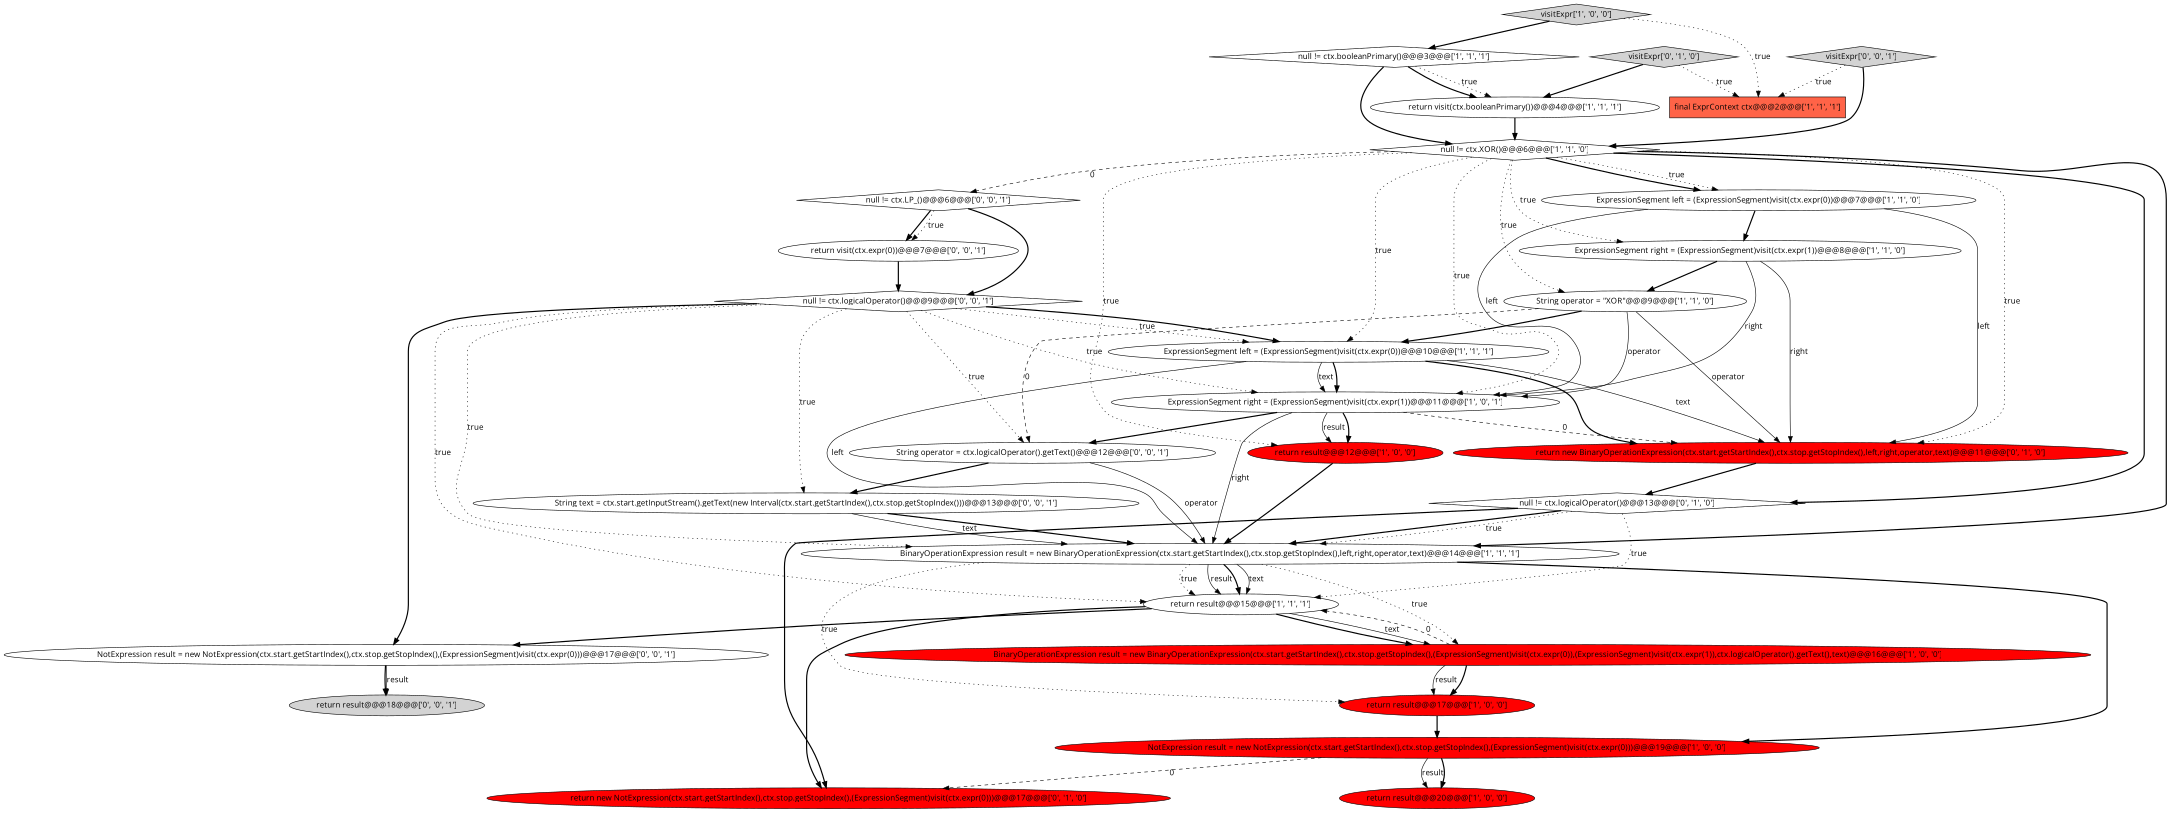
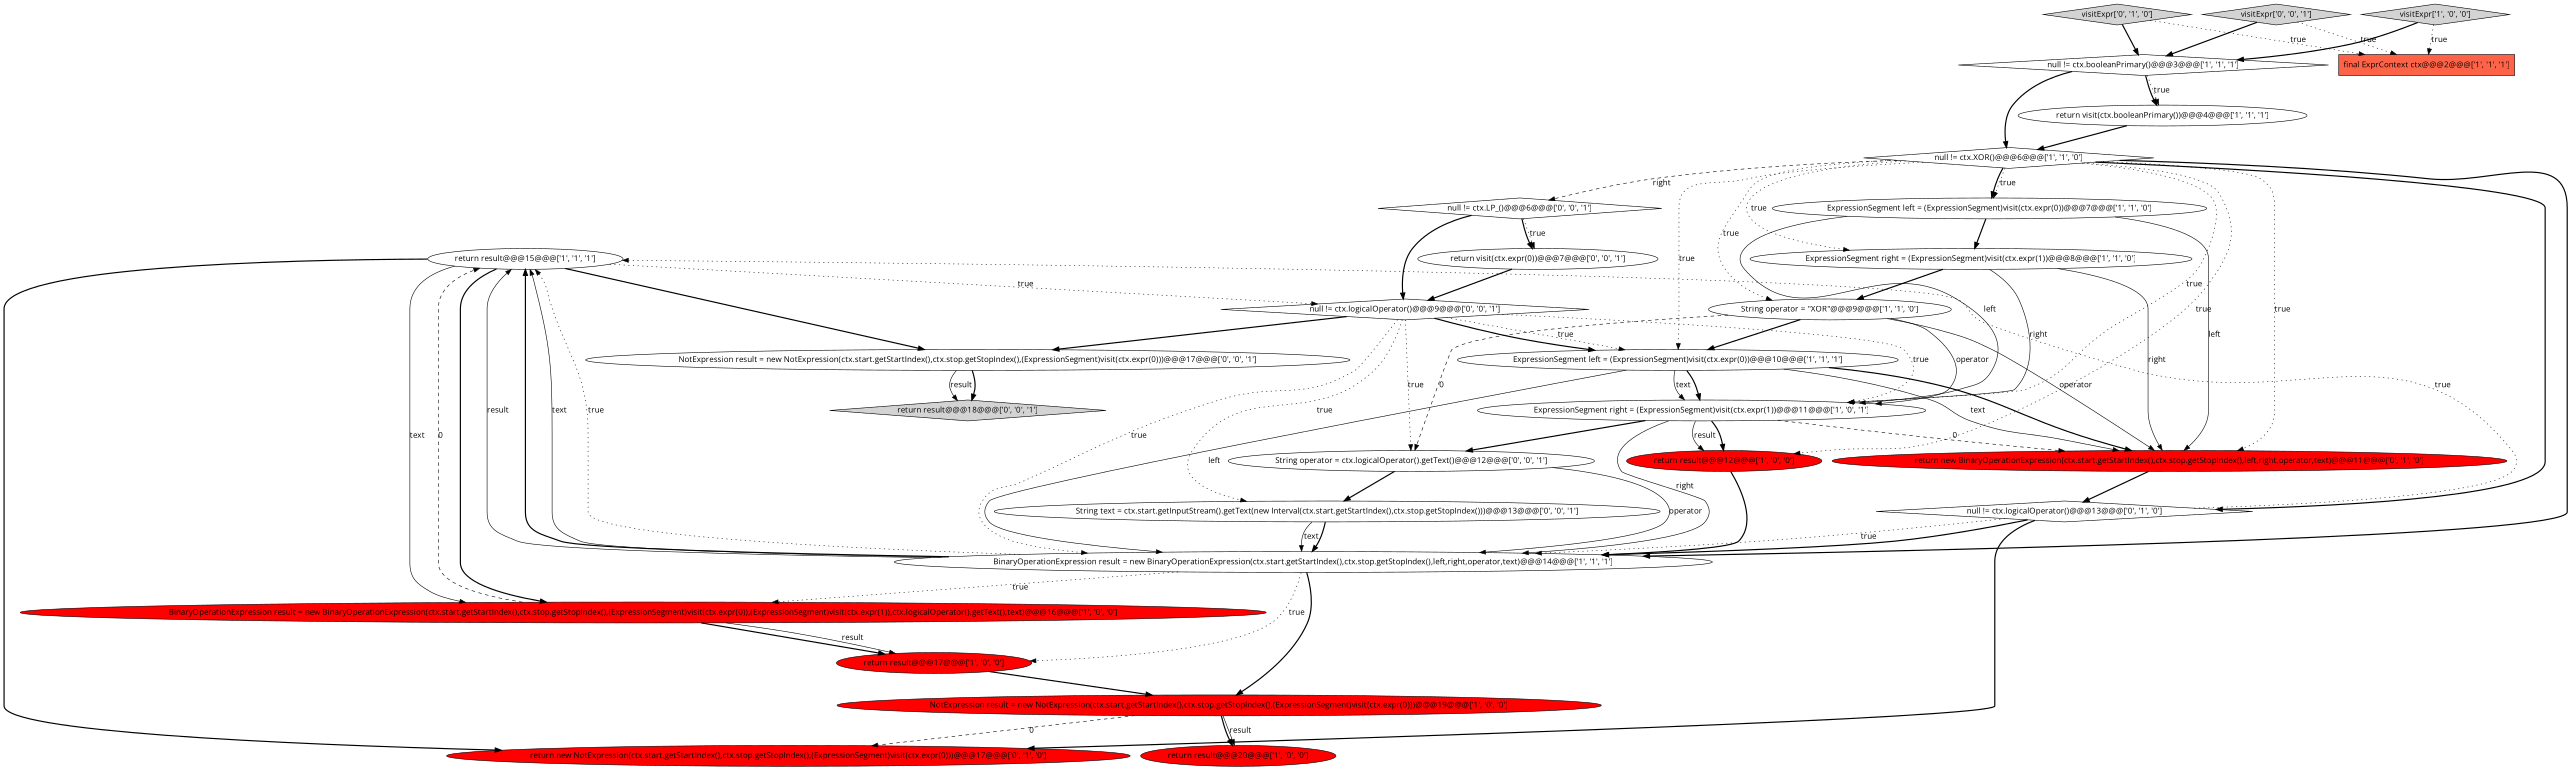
edge "visitExpr['0', '1', '0']" -> "return visit(ctx.booleanPrimary())@@@4@@@['1', '1', '1']": now "visitExpr['0', '1', '0']" -> "null != ctx.booleanPrimary()@@@3@@@['1', '1', '1']"
edge "visitExpr['0', '0', '1']" -> "null != ctx.XOR()@@@6@@@['1', '1', '0']": now "visitExpr['0', '0', '1']" -> "null != ctx.booleanPrimary()@@@3@@@['1', '1', '1']"
edge "null != ctx.XOR()@@@6@@@['1', '1', '0']" -> "null != ctx.LP_()@@@6@@@['0', '0', '1']": label "0" -> "right"
edge "null != ctx.logicalOperator()@@@9@@@['0', '0', '1']" -> "return result@@@15@@@['1', '1', '1']": reversed
node "return result@@@18@@@['0', '0', '1']": shape ellipse -> diamond
